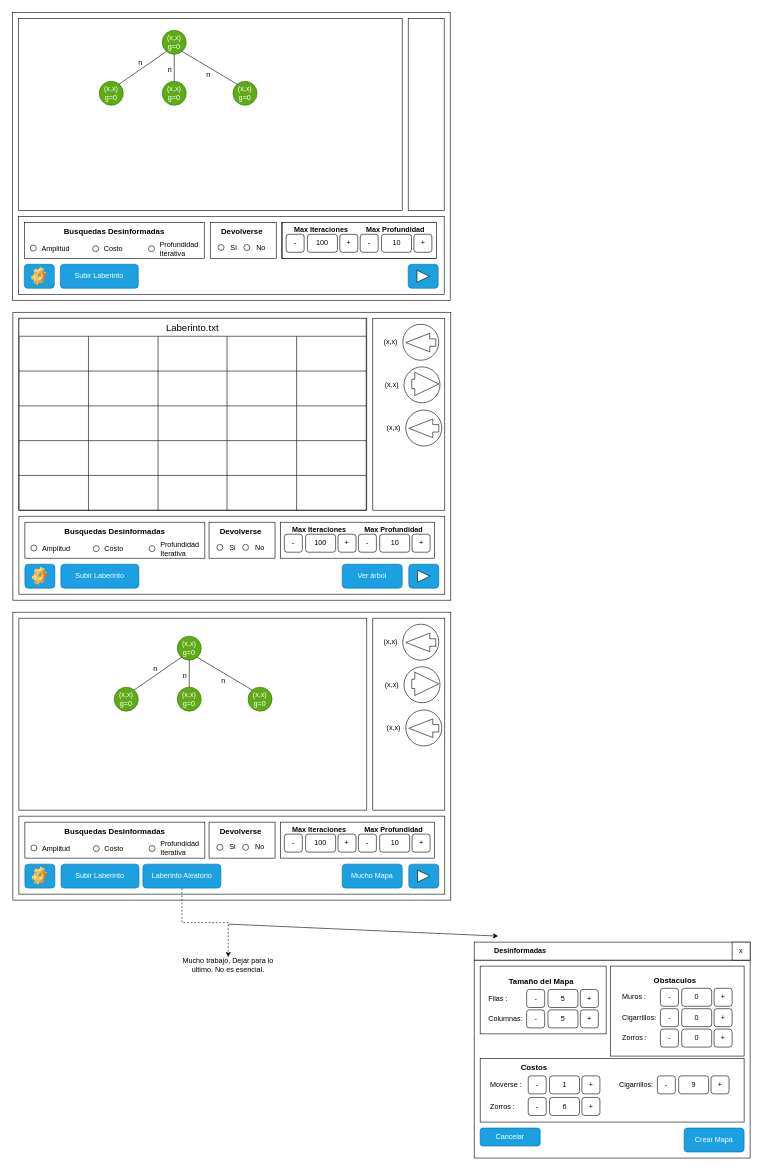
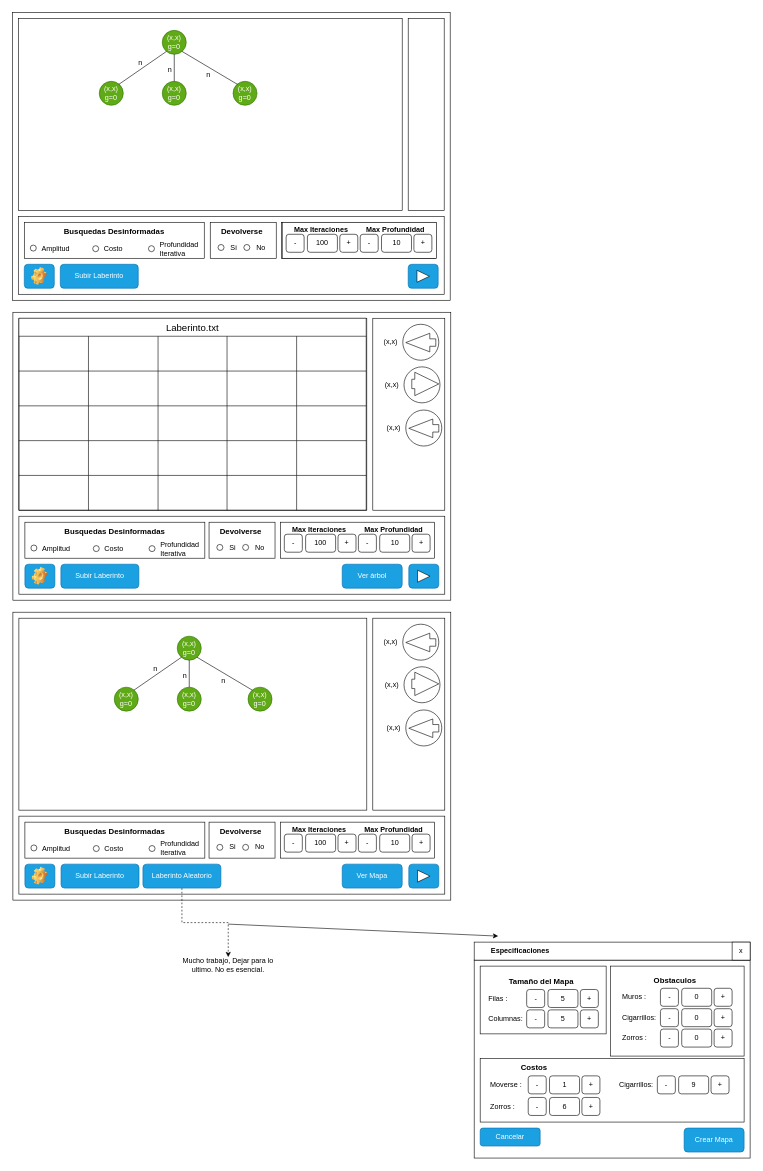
node "Mucho Mapa": label "Mucho Mapa" -> "Ver Mapa"
node "Desinformadas": label "Desinformadas" -> "Especificaciones"
